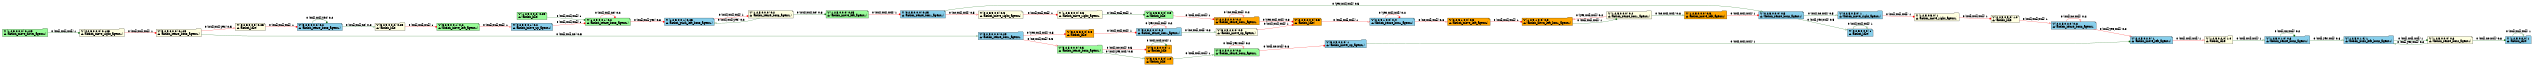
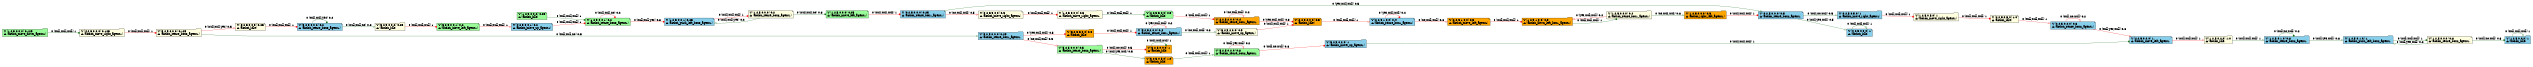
node "Y (1,2,5,0,0,0) 0.5 A (action_move_left_agent1)": label "Y (1,2,5,0,0,0) 0.5 A (action_move_left_agent1)" -> "Y (1,2,5,0,0,0) 0.5 A (action_right_left_agent1)"
